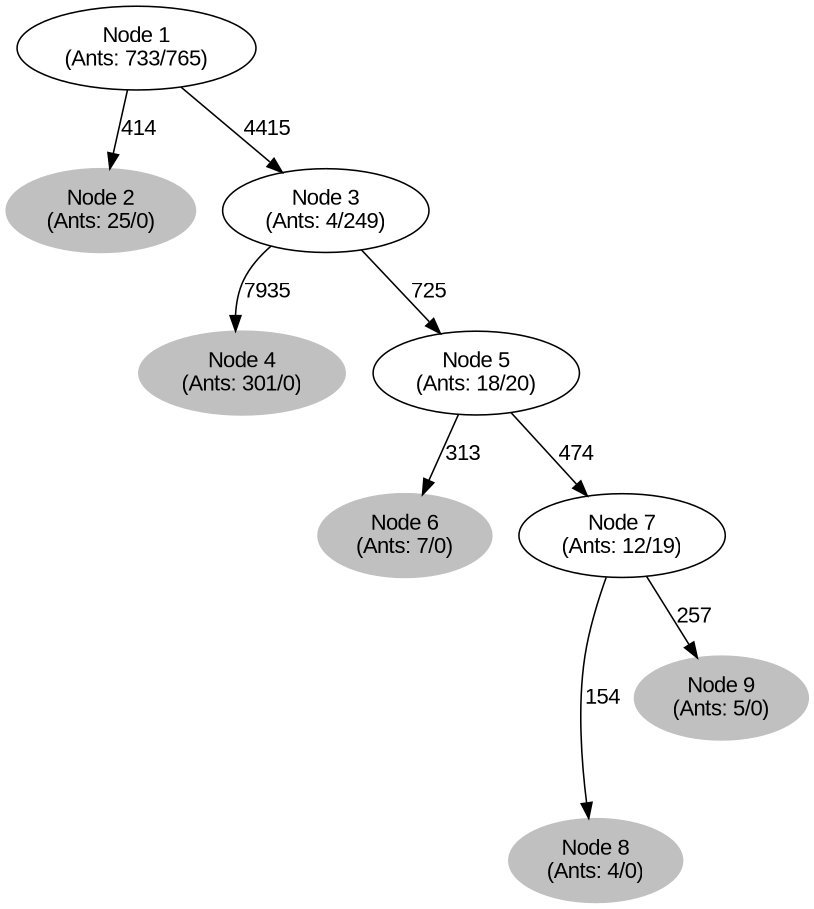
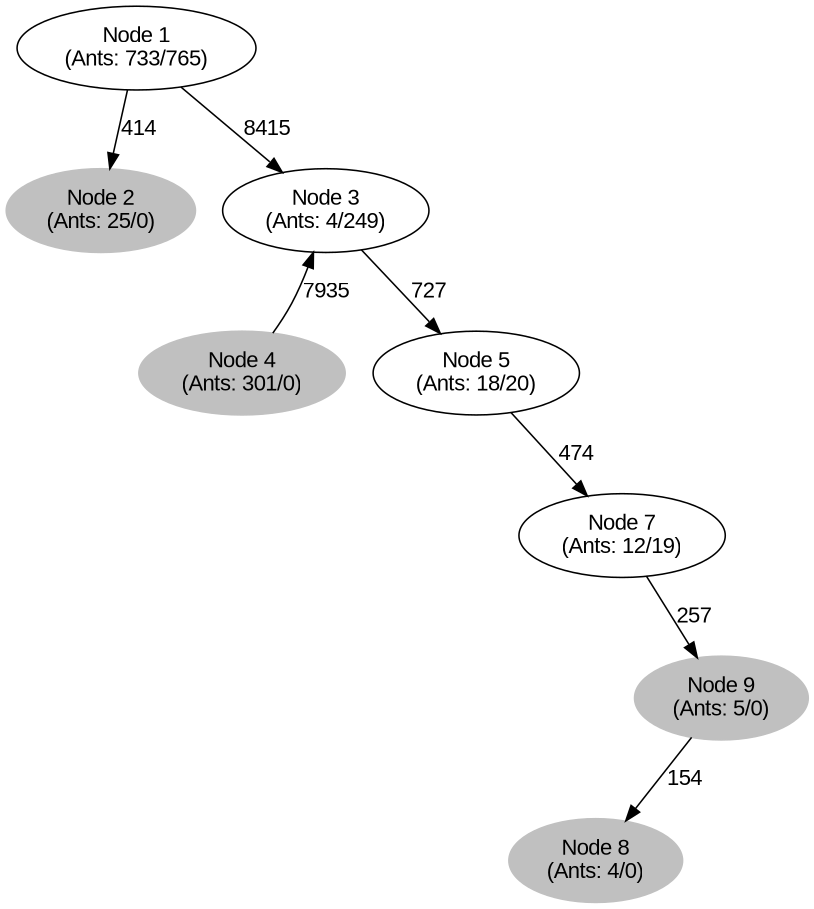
edge "Node 1 (Ants: 733/765)" -> "Node 3 (Ants: 4/249)": label "4415" -> "8415"
edge "Node 3 (Ants: 4/249)" -> "Node 4 (Ants: 301/0)": reversed
edge "Node 3 (Ants: 4/249)" -> "Node 5 (Ants: 18/20)": label "725" -> "727"
node "Node 6 (Ants: 7/0)": removed
edge "Node 7 (Ants: 12/19)" -> "Node 8 (Ants: 4/0)": now "Node 9 (Ants: 5/0)" -> "Node 8 (Ants: 4/0)"
